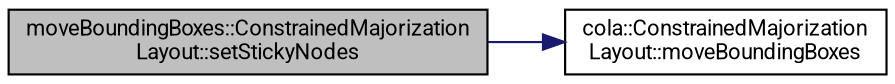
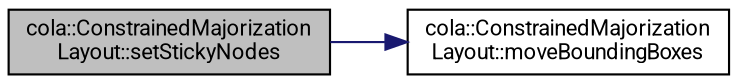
node "moveBoundingBoxes::ConstrainedMajorization Layout::setStickyNodes": label "moveBoundingBoxes::ConstrainedMajorization Layout::setStickyNodes" -> "cola::ConstrainedMajorization Layout::setStickyNodes"
